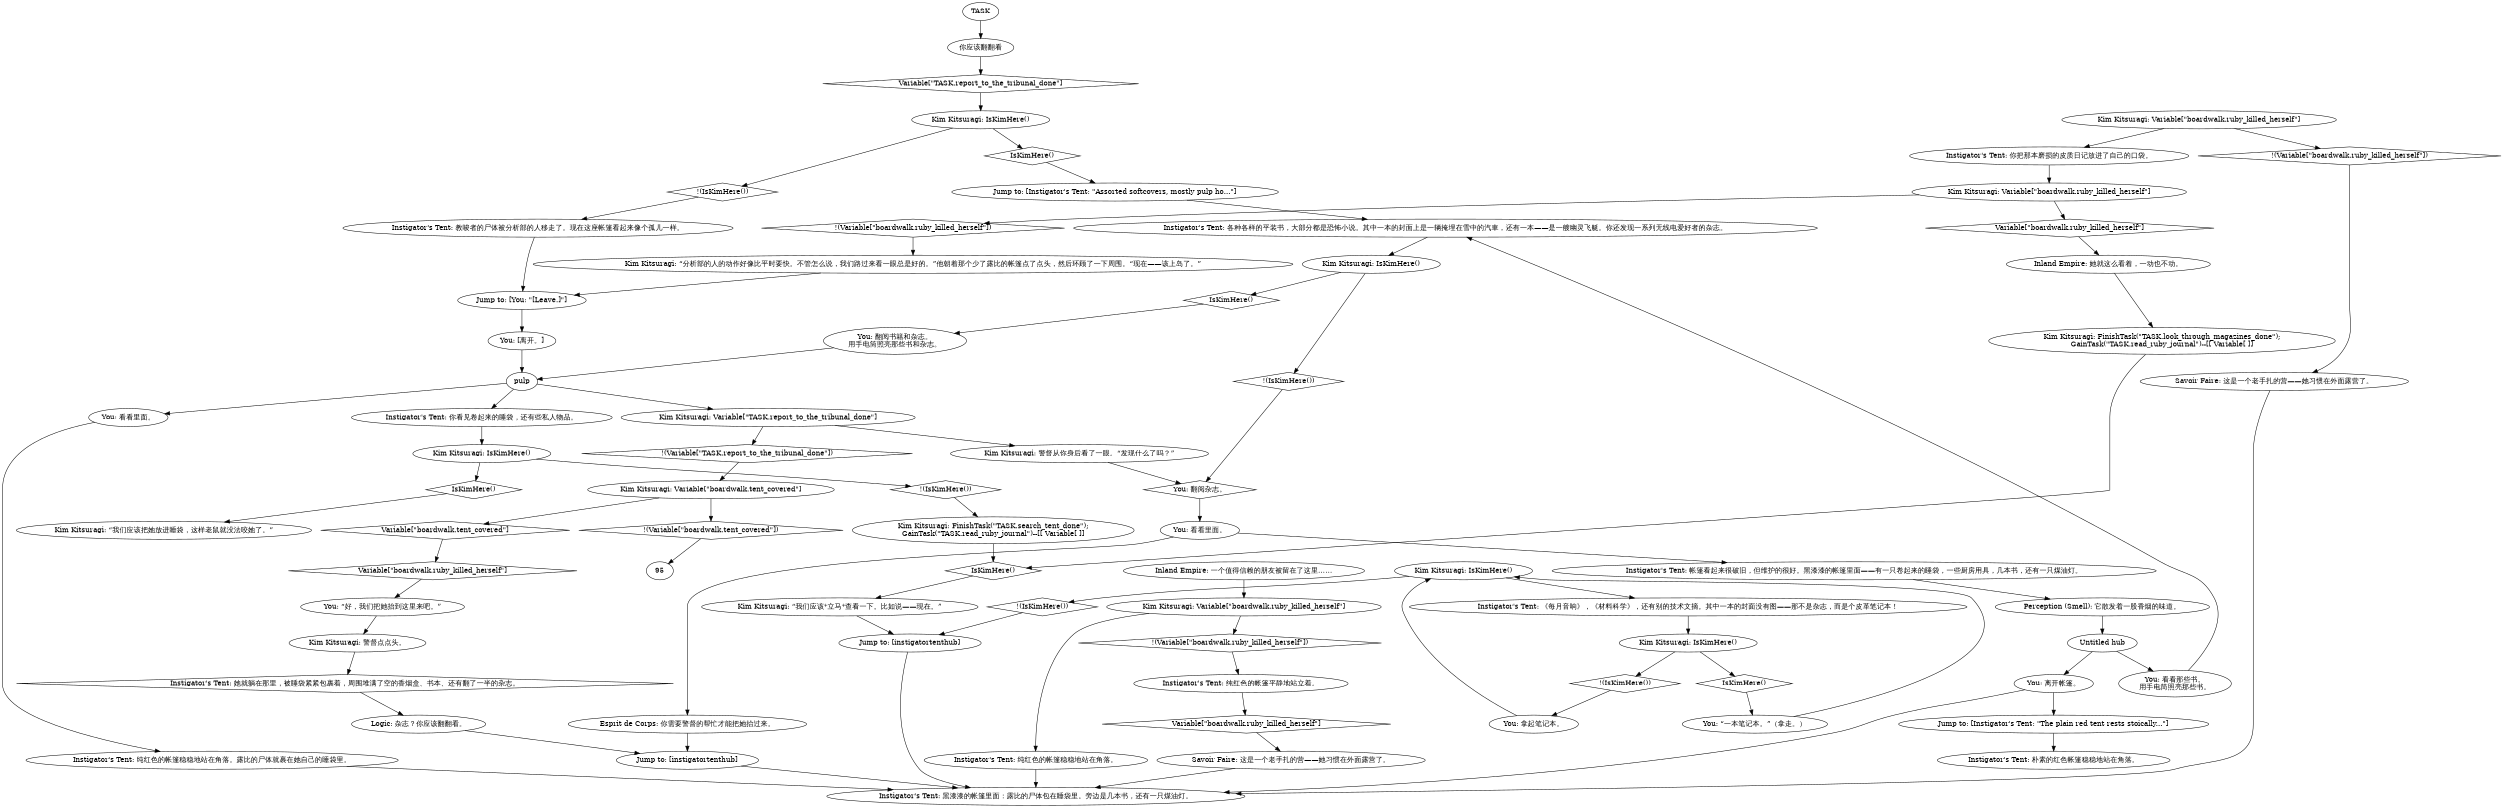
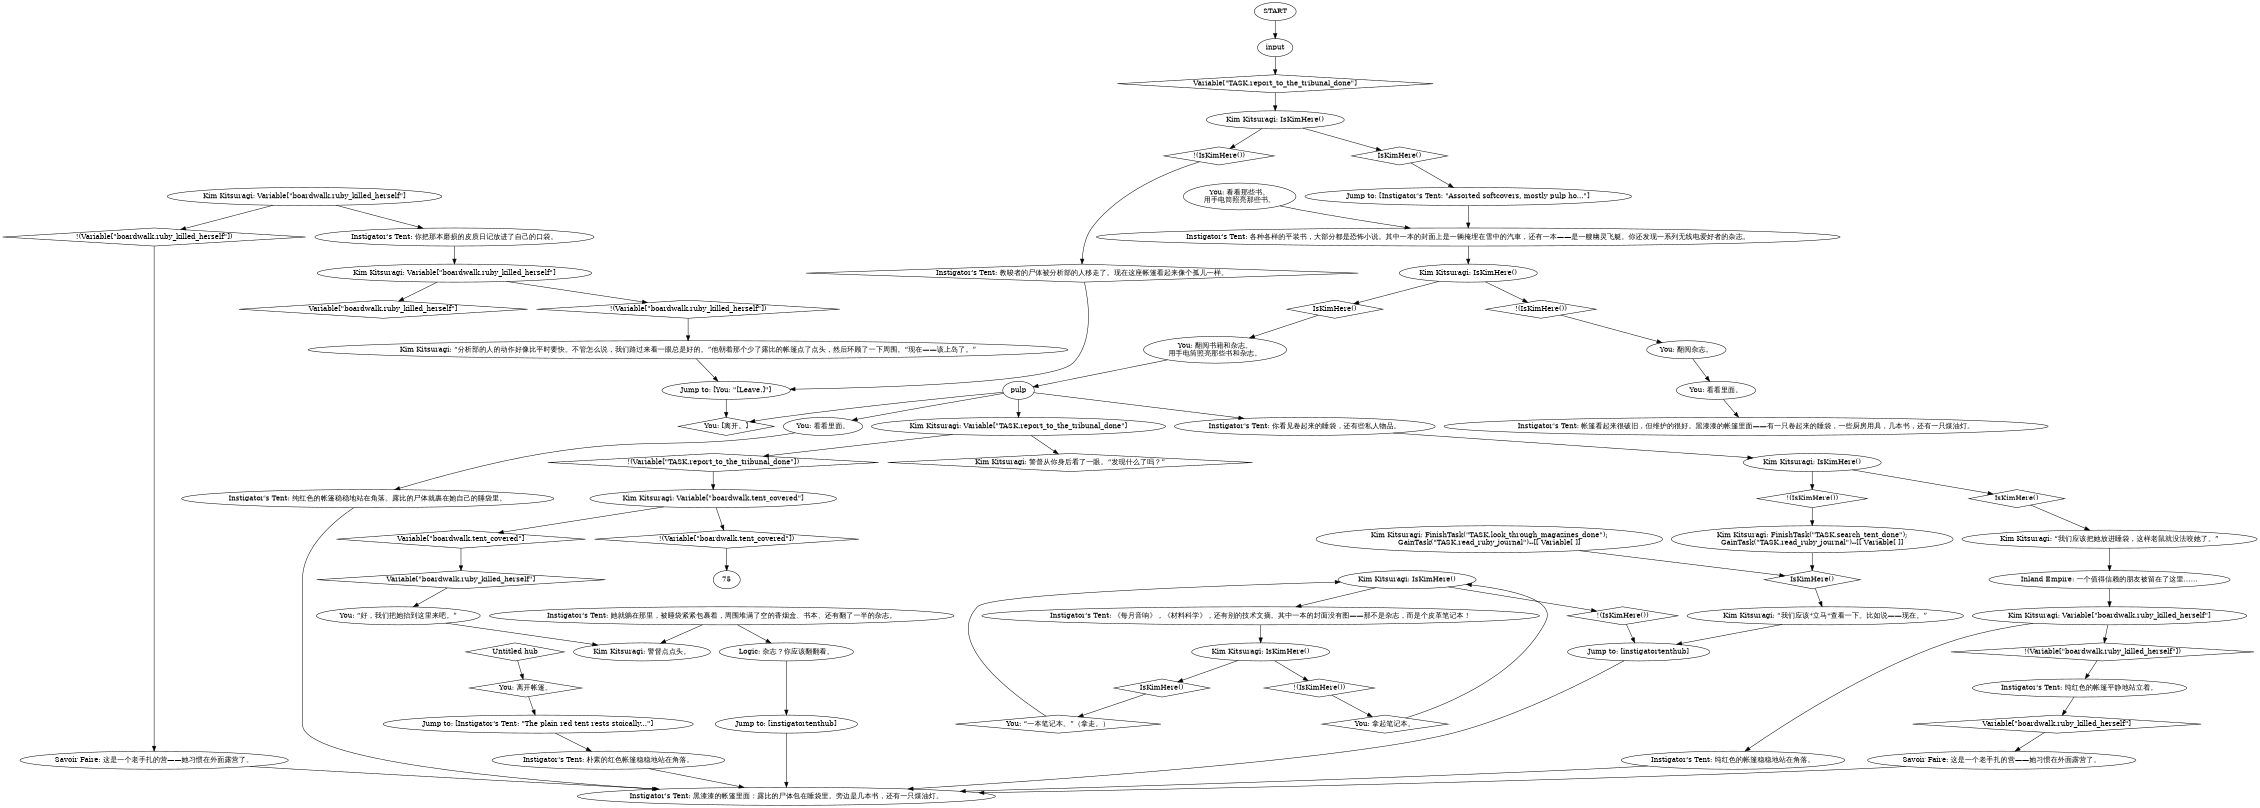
node "TASK": label "TASK" -> "START"
node "你应该翻翻看": label "你应该翻翻看" -> "input"
node "Instigator's Tent: 教唆者的尸体被分析部的人移走了。现在这座帐篷看起来像个孤儿一样。": shape ellipse -> diamond
node "Inland Empire: 她就这么看着，一动也不动。": removed
node "You: [离开。]": shape ellipse -> diamond
edge "You: [离开。]" -> "pulp": reversed
node "Kim Kitsuragi: 警督从你身后看了一眼。“发现什么了吗？”": shape ellipse -> diamond
edge "Kim Kitsuragi: 警督从你身后看了一眼。“发现什么了吗？”" -> "You: 翻阅杂志。": removed
node "You: 翻阅杂志。": shape diamond -> ellipse
edge "Kim Kitsuragi: “我们应该把她放进睡袋，这样老鼠就没法咬她了。”" -> "Inland Empire: 一个值得信赖的朋友被留在了这里……": added
node "95": label "95" -> "75"
node "Perception (Smell): 它散发着一股香烟的味道。": removed
node "Untitled hub": shape ellipse -> diamond
edge "Untitled hub" -> "You: 看看那些书。 用手电筒照亮那些书。": removed
edge "Kim Kitsuragi: 警督点点头。" -> "Instigator's Tent: 她就躺在那里，被睡袋紧紧包裹着，周围堆满了空的香烟盒、书本、还有翻了一半的杂志。": reversed
node "Instigator's Tent: 她就躺在那里，被睡袋紧紧包裹着，周围堆满了空的香烟盒、书本、还有翻了一半的杂志。": shape diamond -> ellipse
node "You: 离开帐篷。": shape ellipse -> diamond
node "Esprit de Corps: 你需要警督的帮忙才能把她抬过来。": removed
node "You: 拿起笔记本。": shape ellipse -> diamond
node "You: “一本笔记本。”（拿走。）": shape ellipse -> diamond
edge "You: 离开帐篷。" -> "Instigator's Tent: 黑漆漆的帐篷里面：露比的尸体包在睡袋里。旁边是几本书，还有一只煤油灯。": now "Instigator's Tent: 朴素的红色帐篷稳稳地站在角落。" -> "Instigator's Tent: 黑漆漆的帐篷里面：露比的尸体包在睡袋里。旁边是几本书，还有一只煤油灯。"
